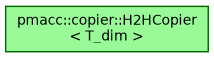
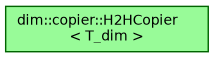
node "pmacc::copier::H2HCopier < T_dim >": label "pmacc::copier::H2HCopier < T_dim >" -> "dim::copier::H2HCopier < T_dim >"
